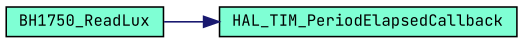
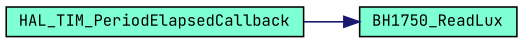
edge "BH1750_ReadLux" -> "HAL_TIM_PeriodElapsedCallback": reversed
